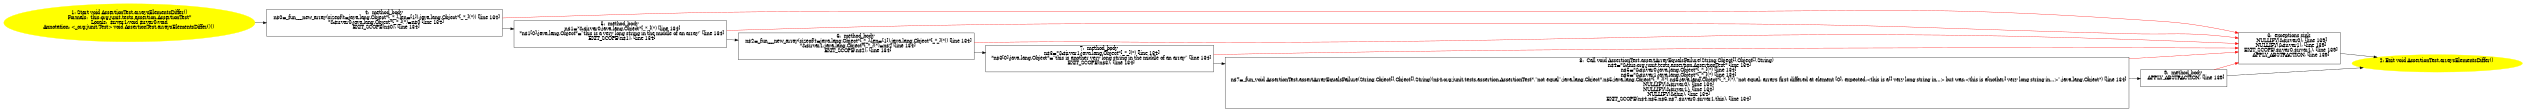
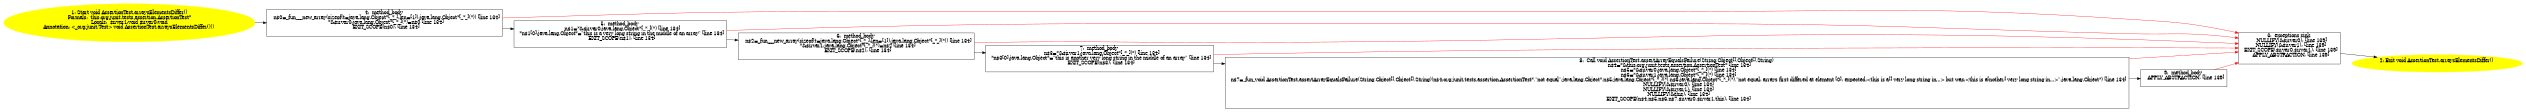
edge "9:  method_body APPLY_ABSTRACTION; [line 139]" -> "2: Exit void AssertionTest.arraysElementsDiffer()": removed
